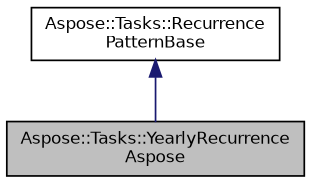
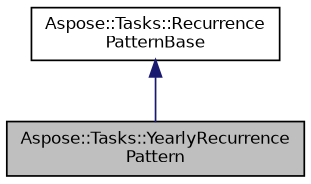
node "Aspose::Tasks::YearlyRecurrence Aspose": label "Aspose::Tasks::YearlyRecurrence Aspose" -> "Aspose::Tasks::YearlyRecurrence Pattern"
